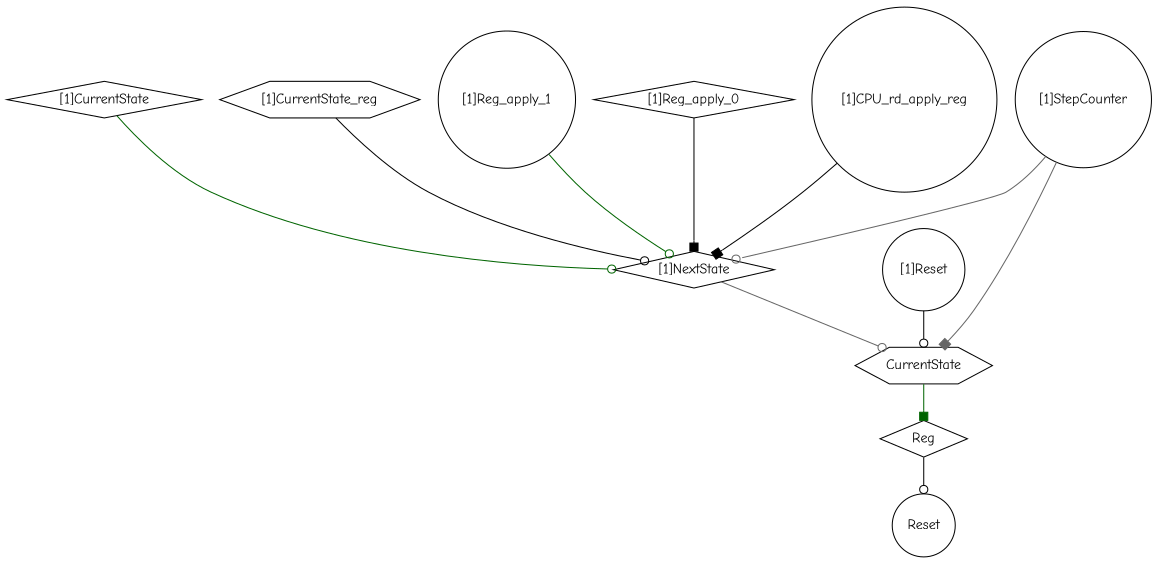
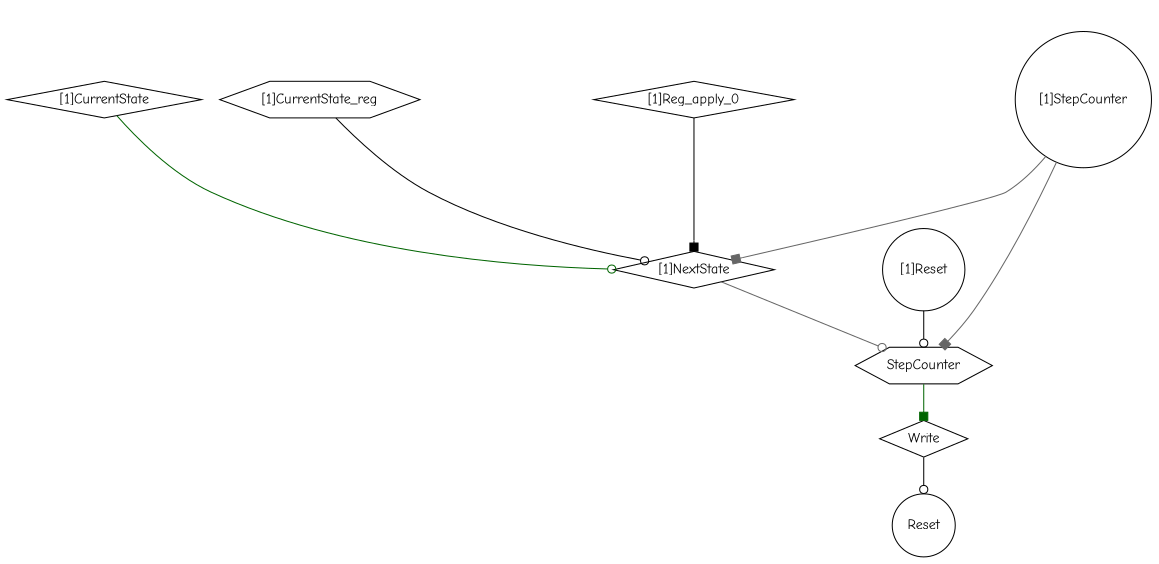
node "[1]Reg_apply_1": removed
node "[1]CPU_rd_apply_reg": removed
edge "[1]StepCounter" -> "[1]NextState": arrowhead odot -> box
node "CurrentState": label "CurrentState" -> "StepCounter"
node "Reg": label "Reg" -> "Write"
